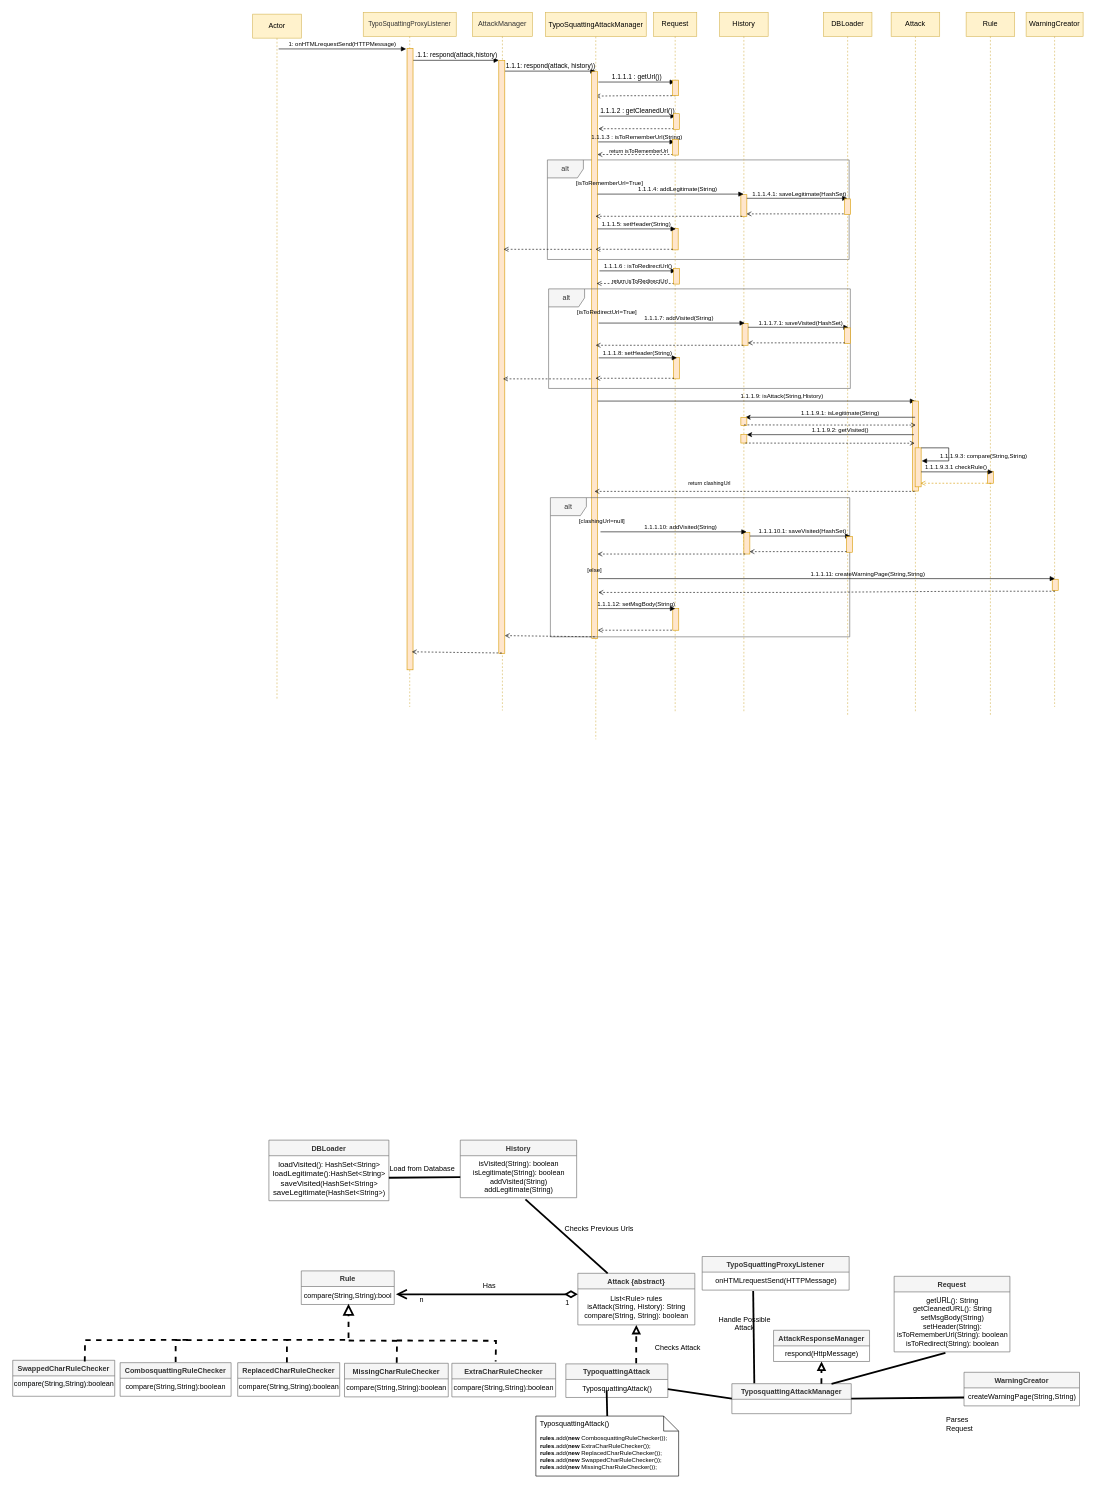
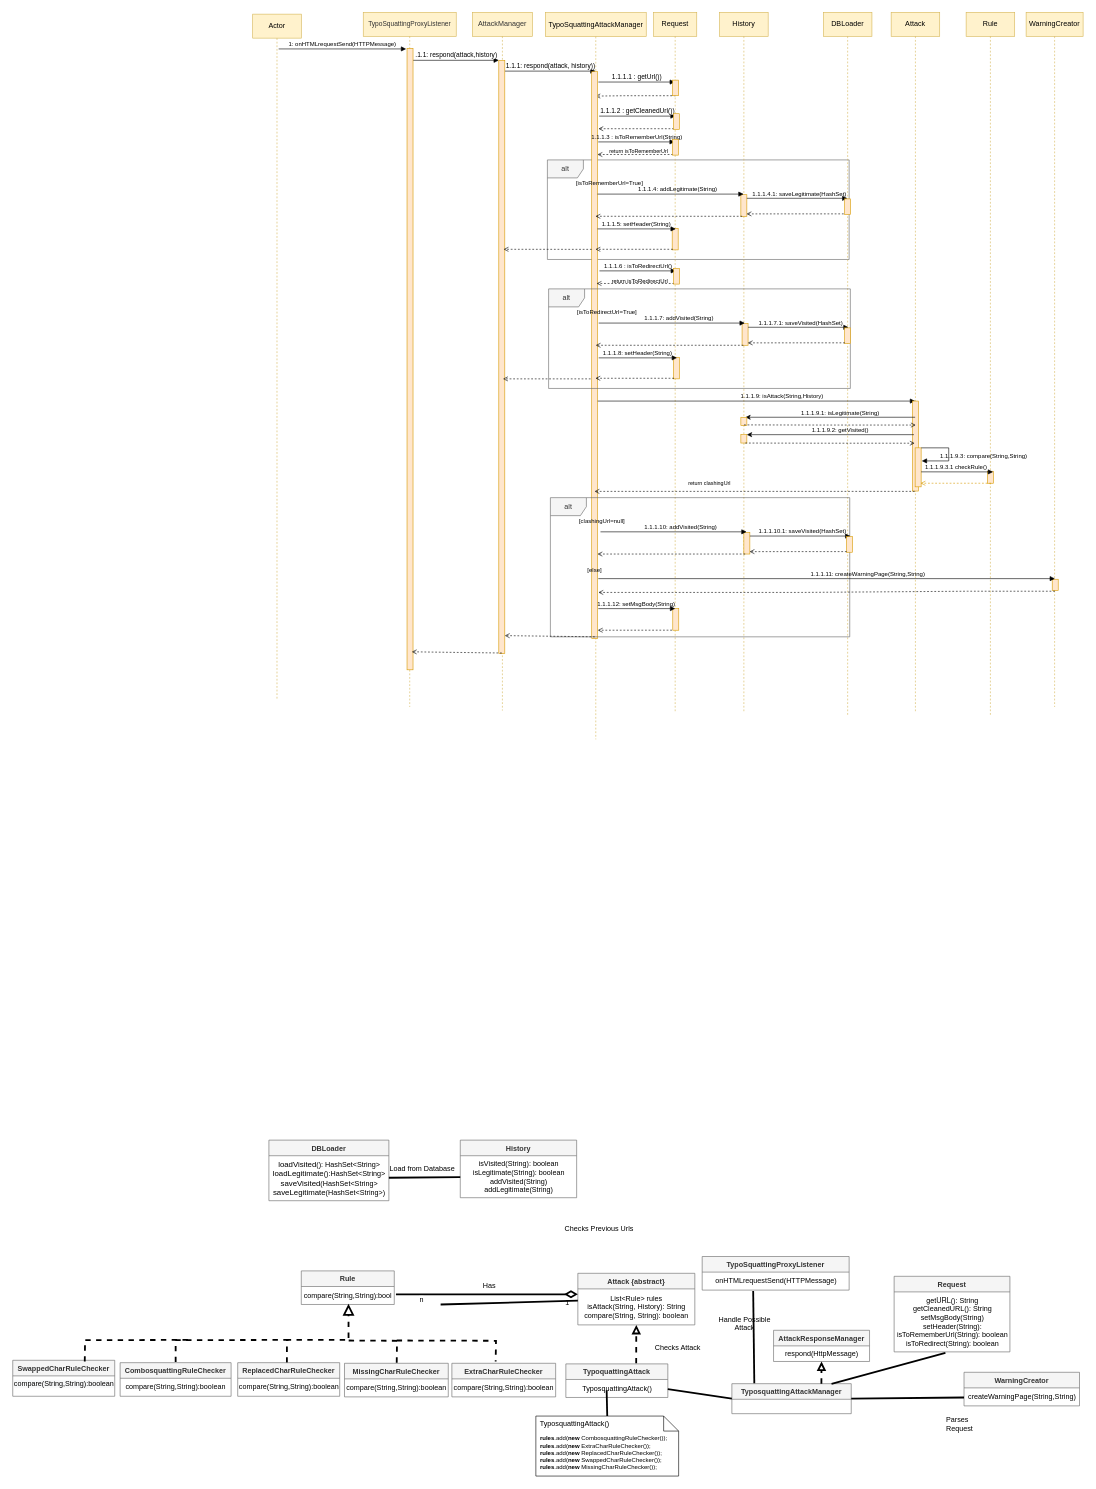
edge "isVisited(String): boolean isLegitimate(String): boolean addVisited(String) addLegitimate(String)" -- "Attack {abstract}": now "1" -- "Attack {abstract}"
edge "compare(String,String):bool" -- "List<Rule> rules isAttack(String, History): String compare(String, String): boolean": arrowhead open -> none
